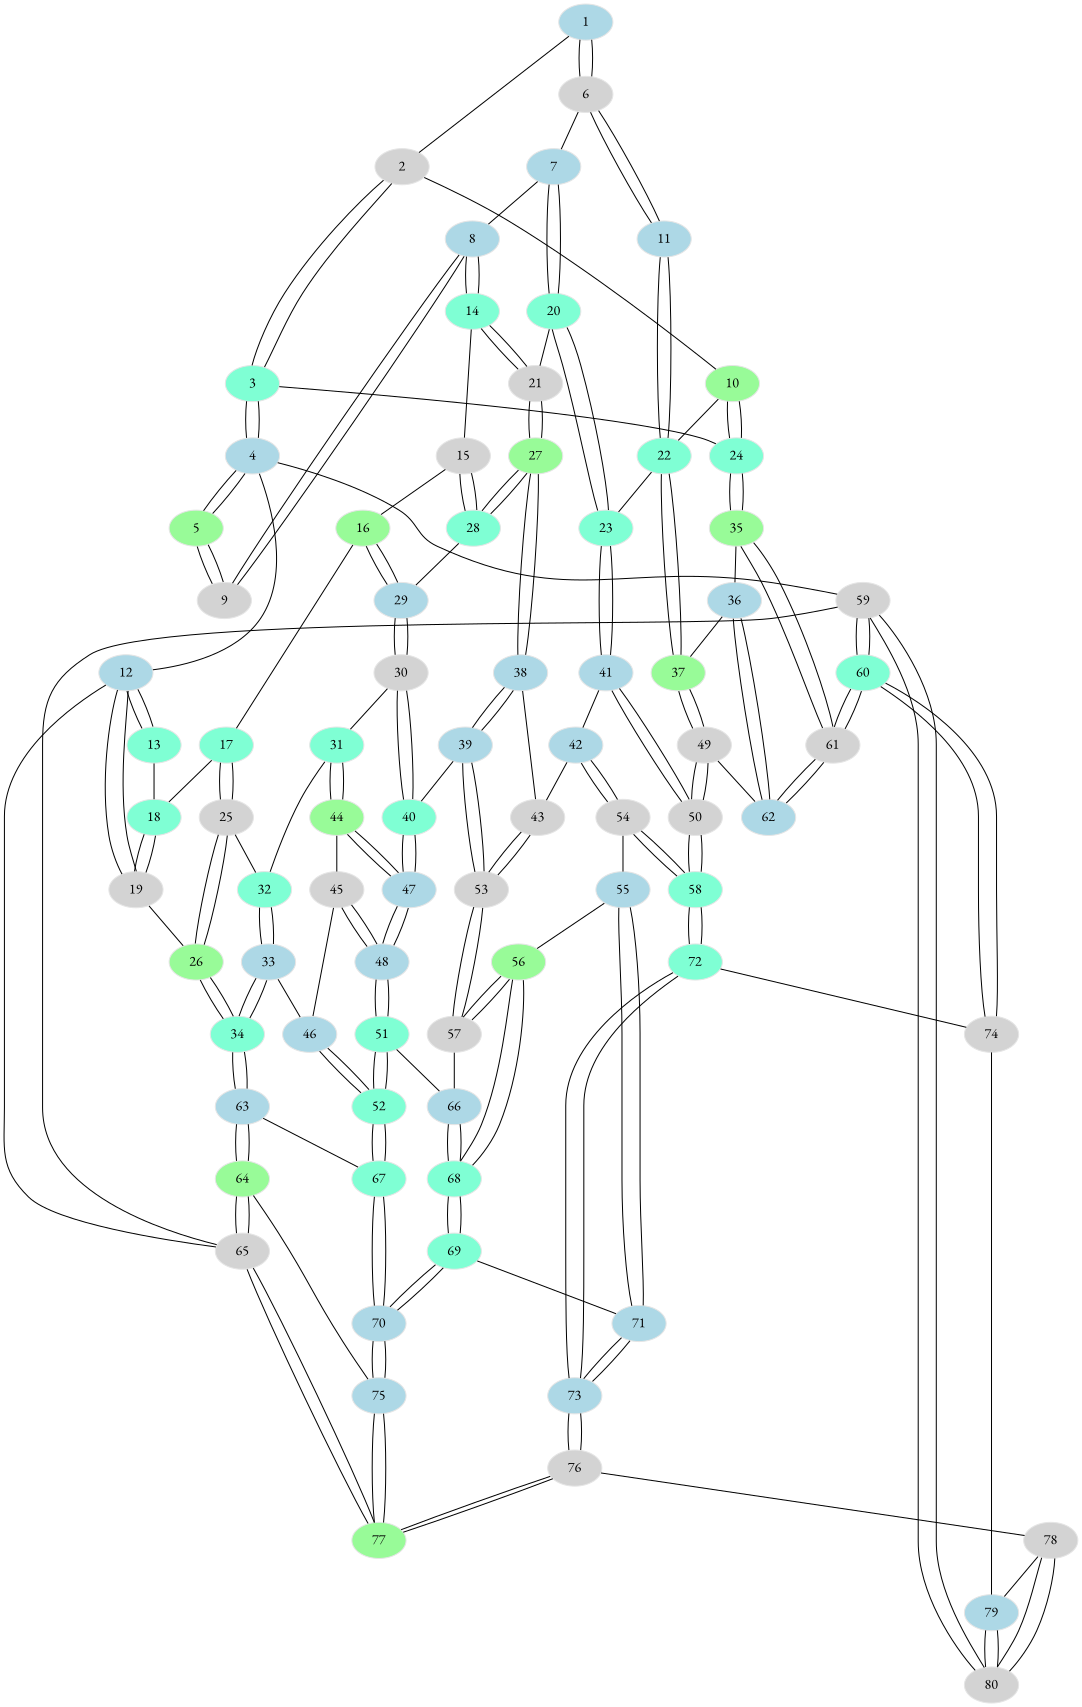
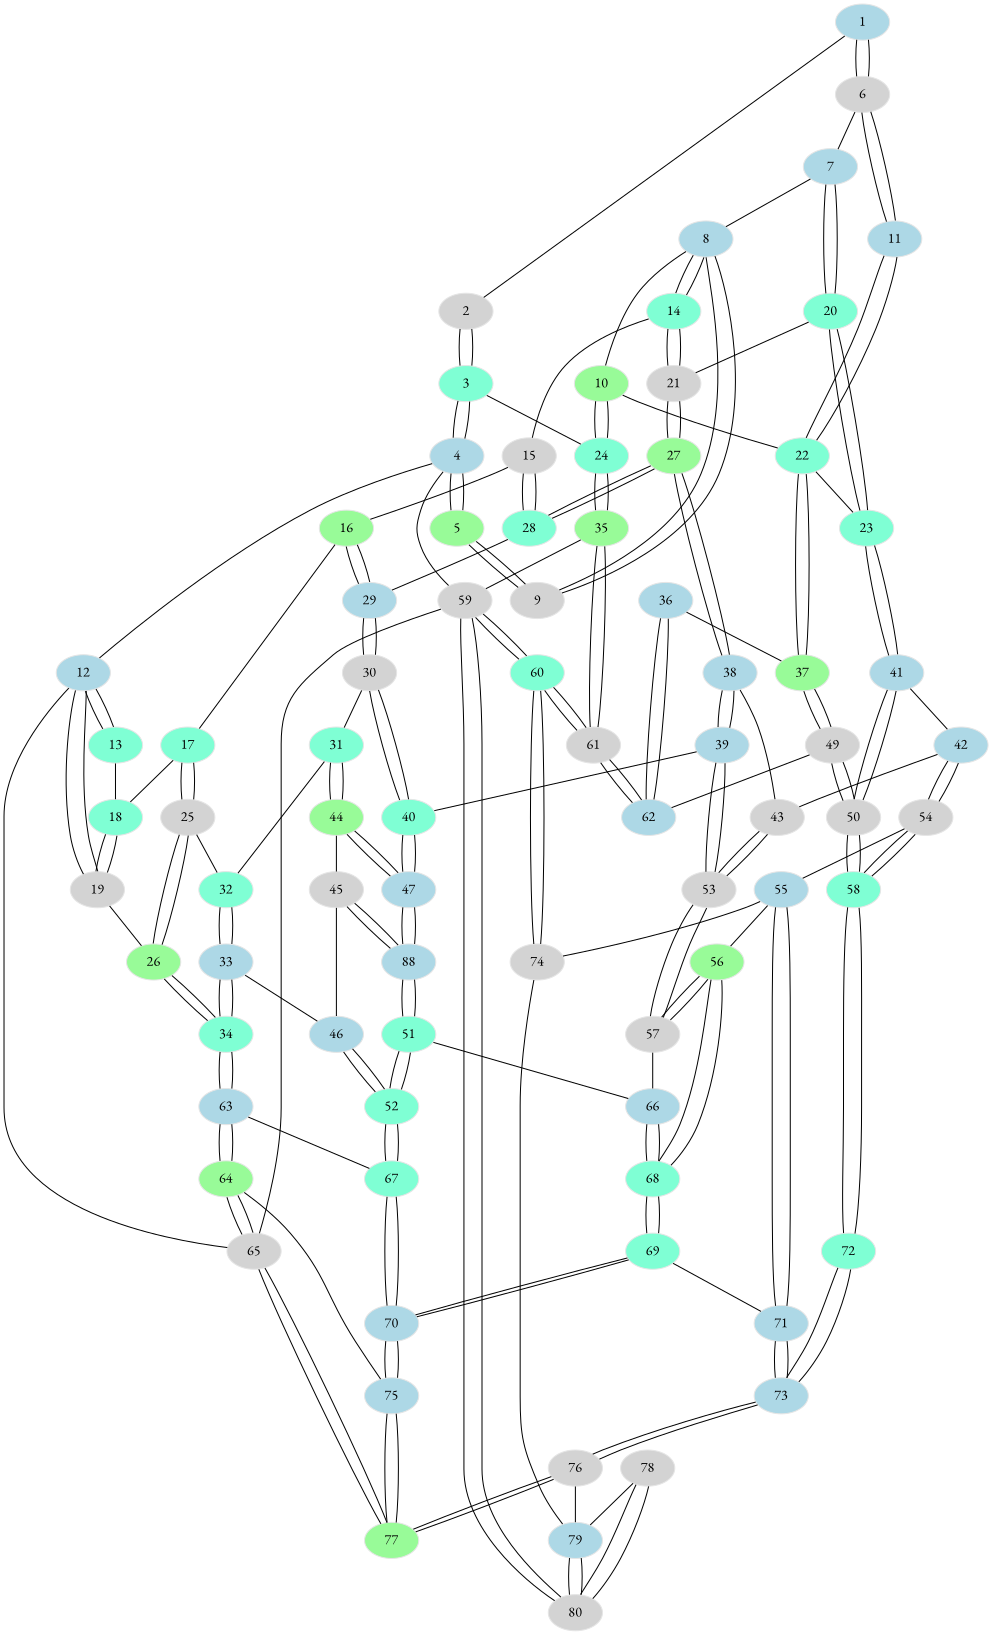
edge "2" -- "10": now "8" -- "10"
edge "35" -- "36": now "35" -- "59"
node "48": label "48" -> "88"
edge "72" -- "74": now "55" -- "74"
edge "76" -- "78": now "76" -- "79"
